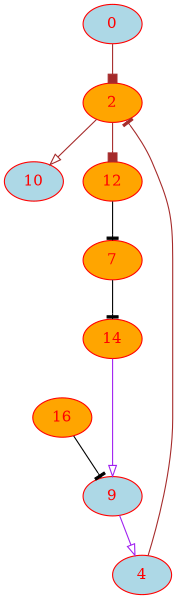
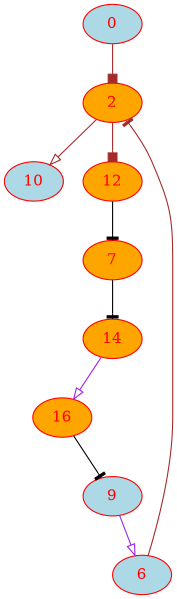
edge "14" -> "9": now "14" -> "16"
node "4": label "4" -> "6"
